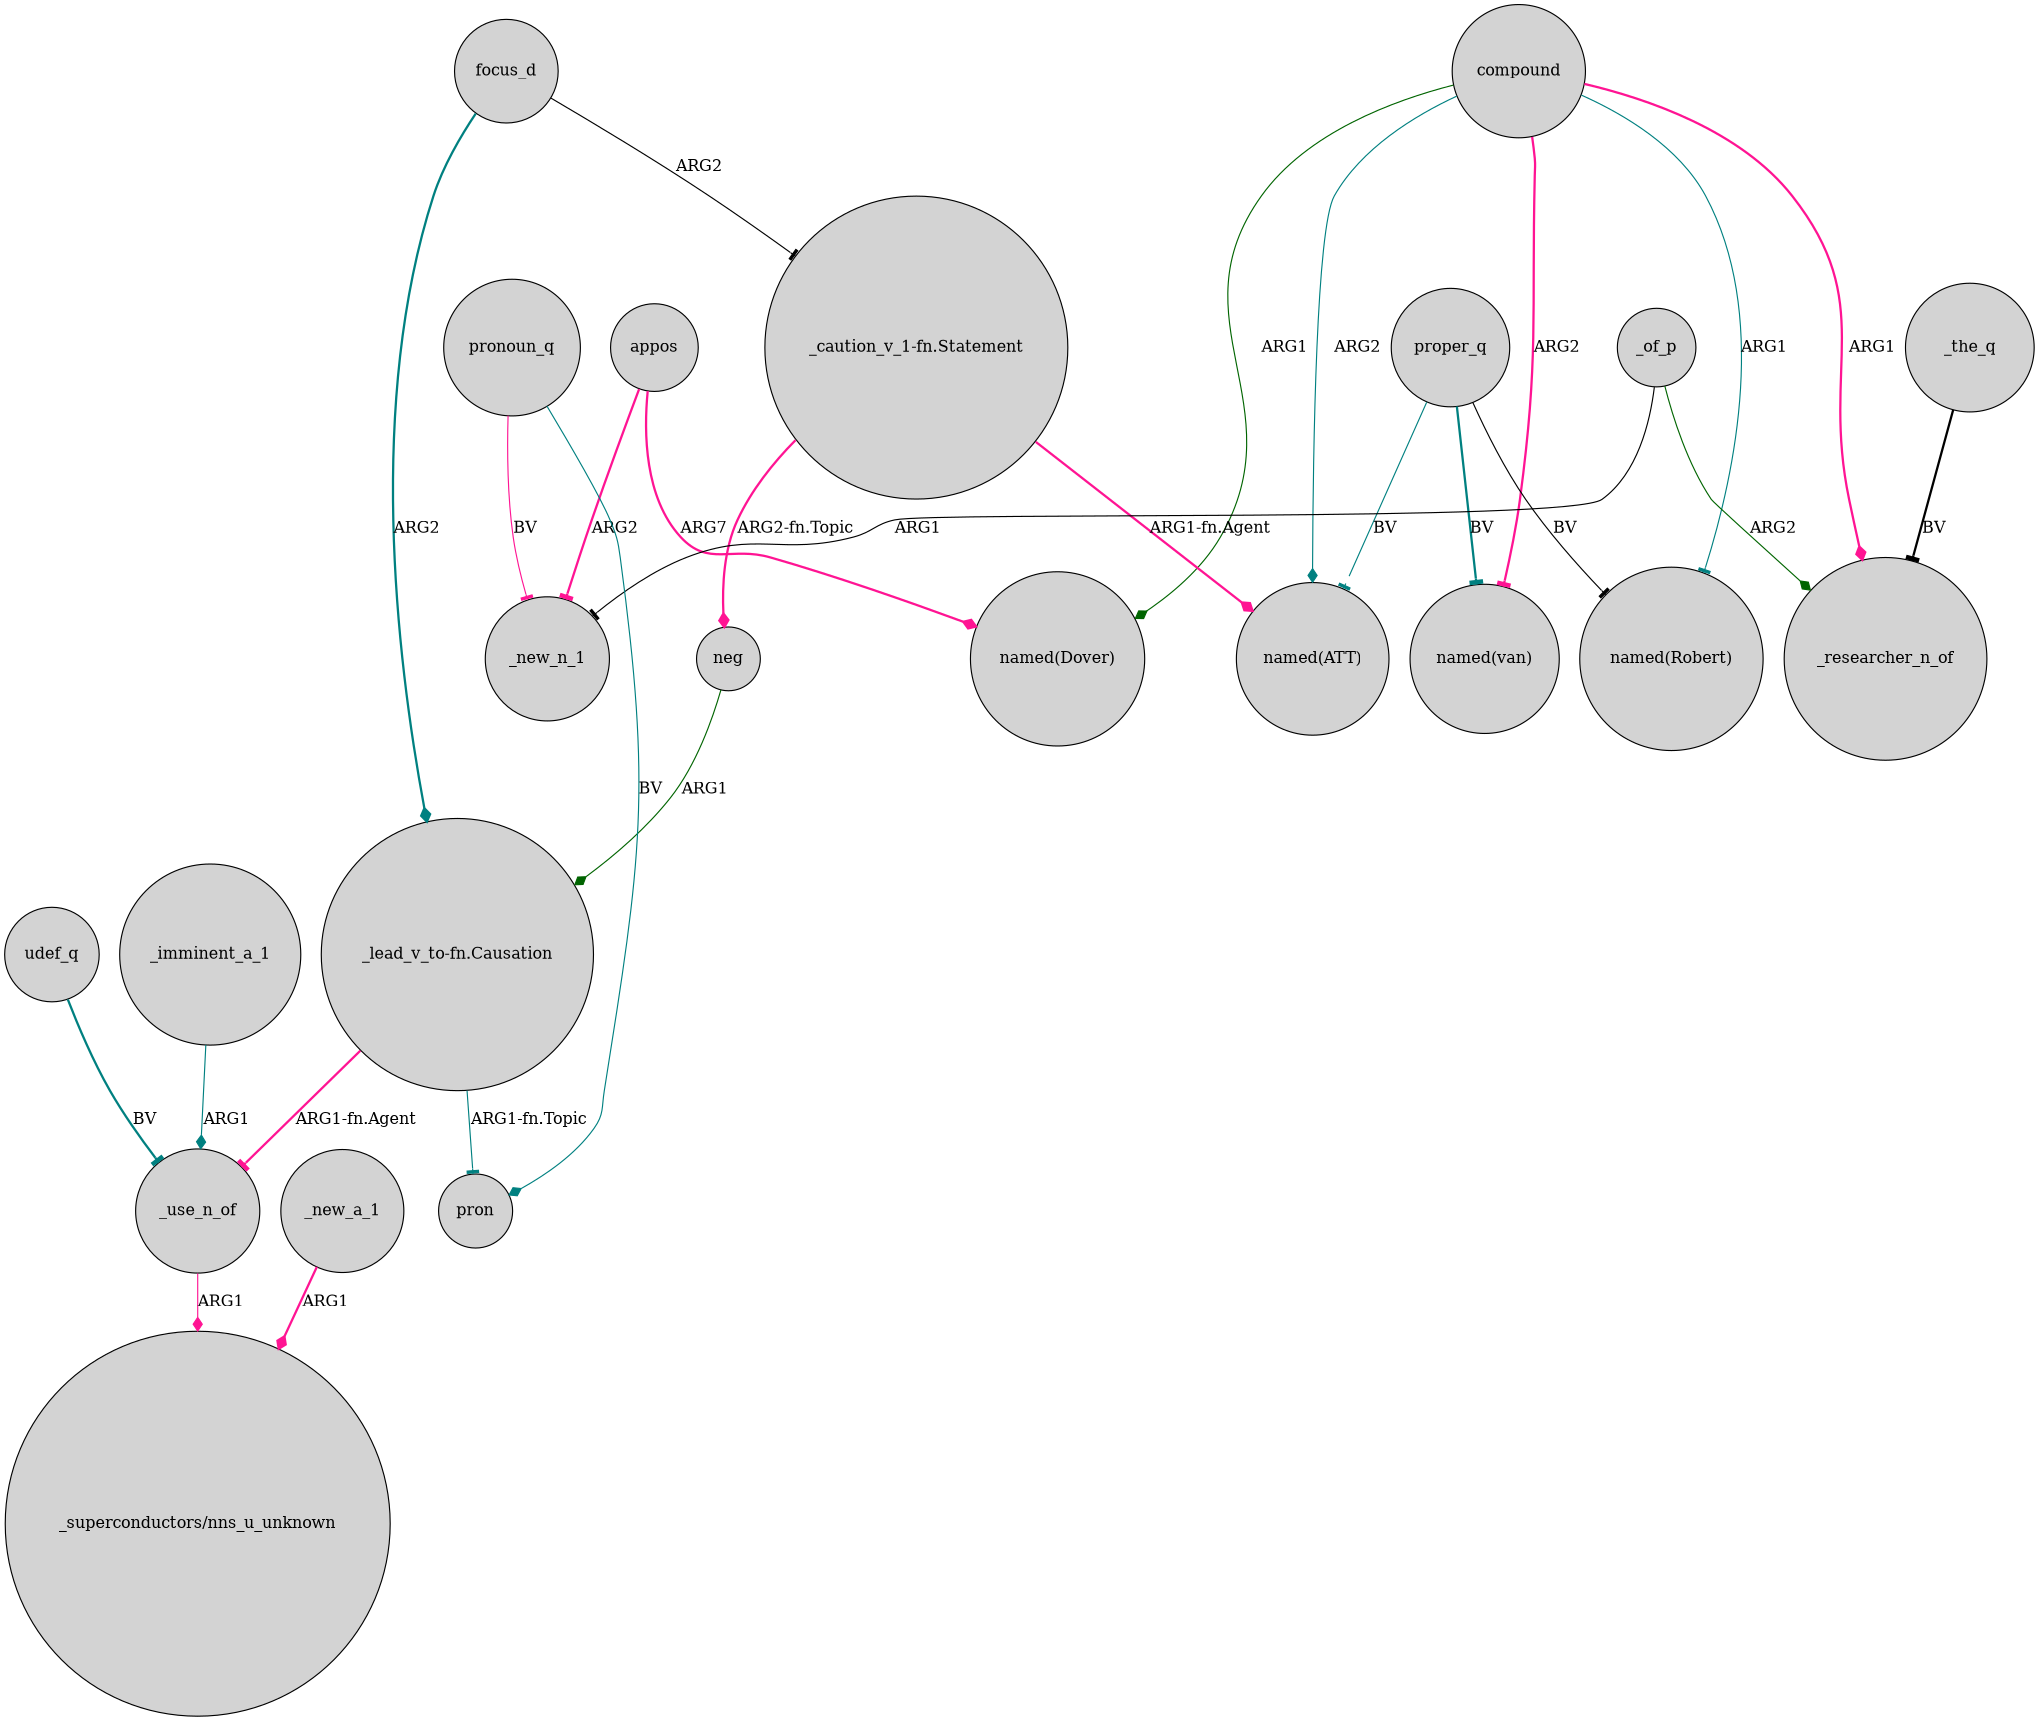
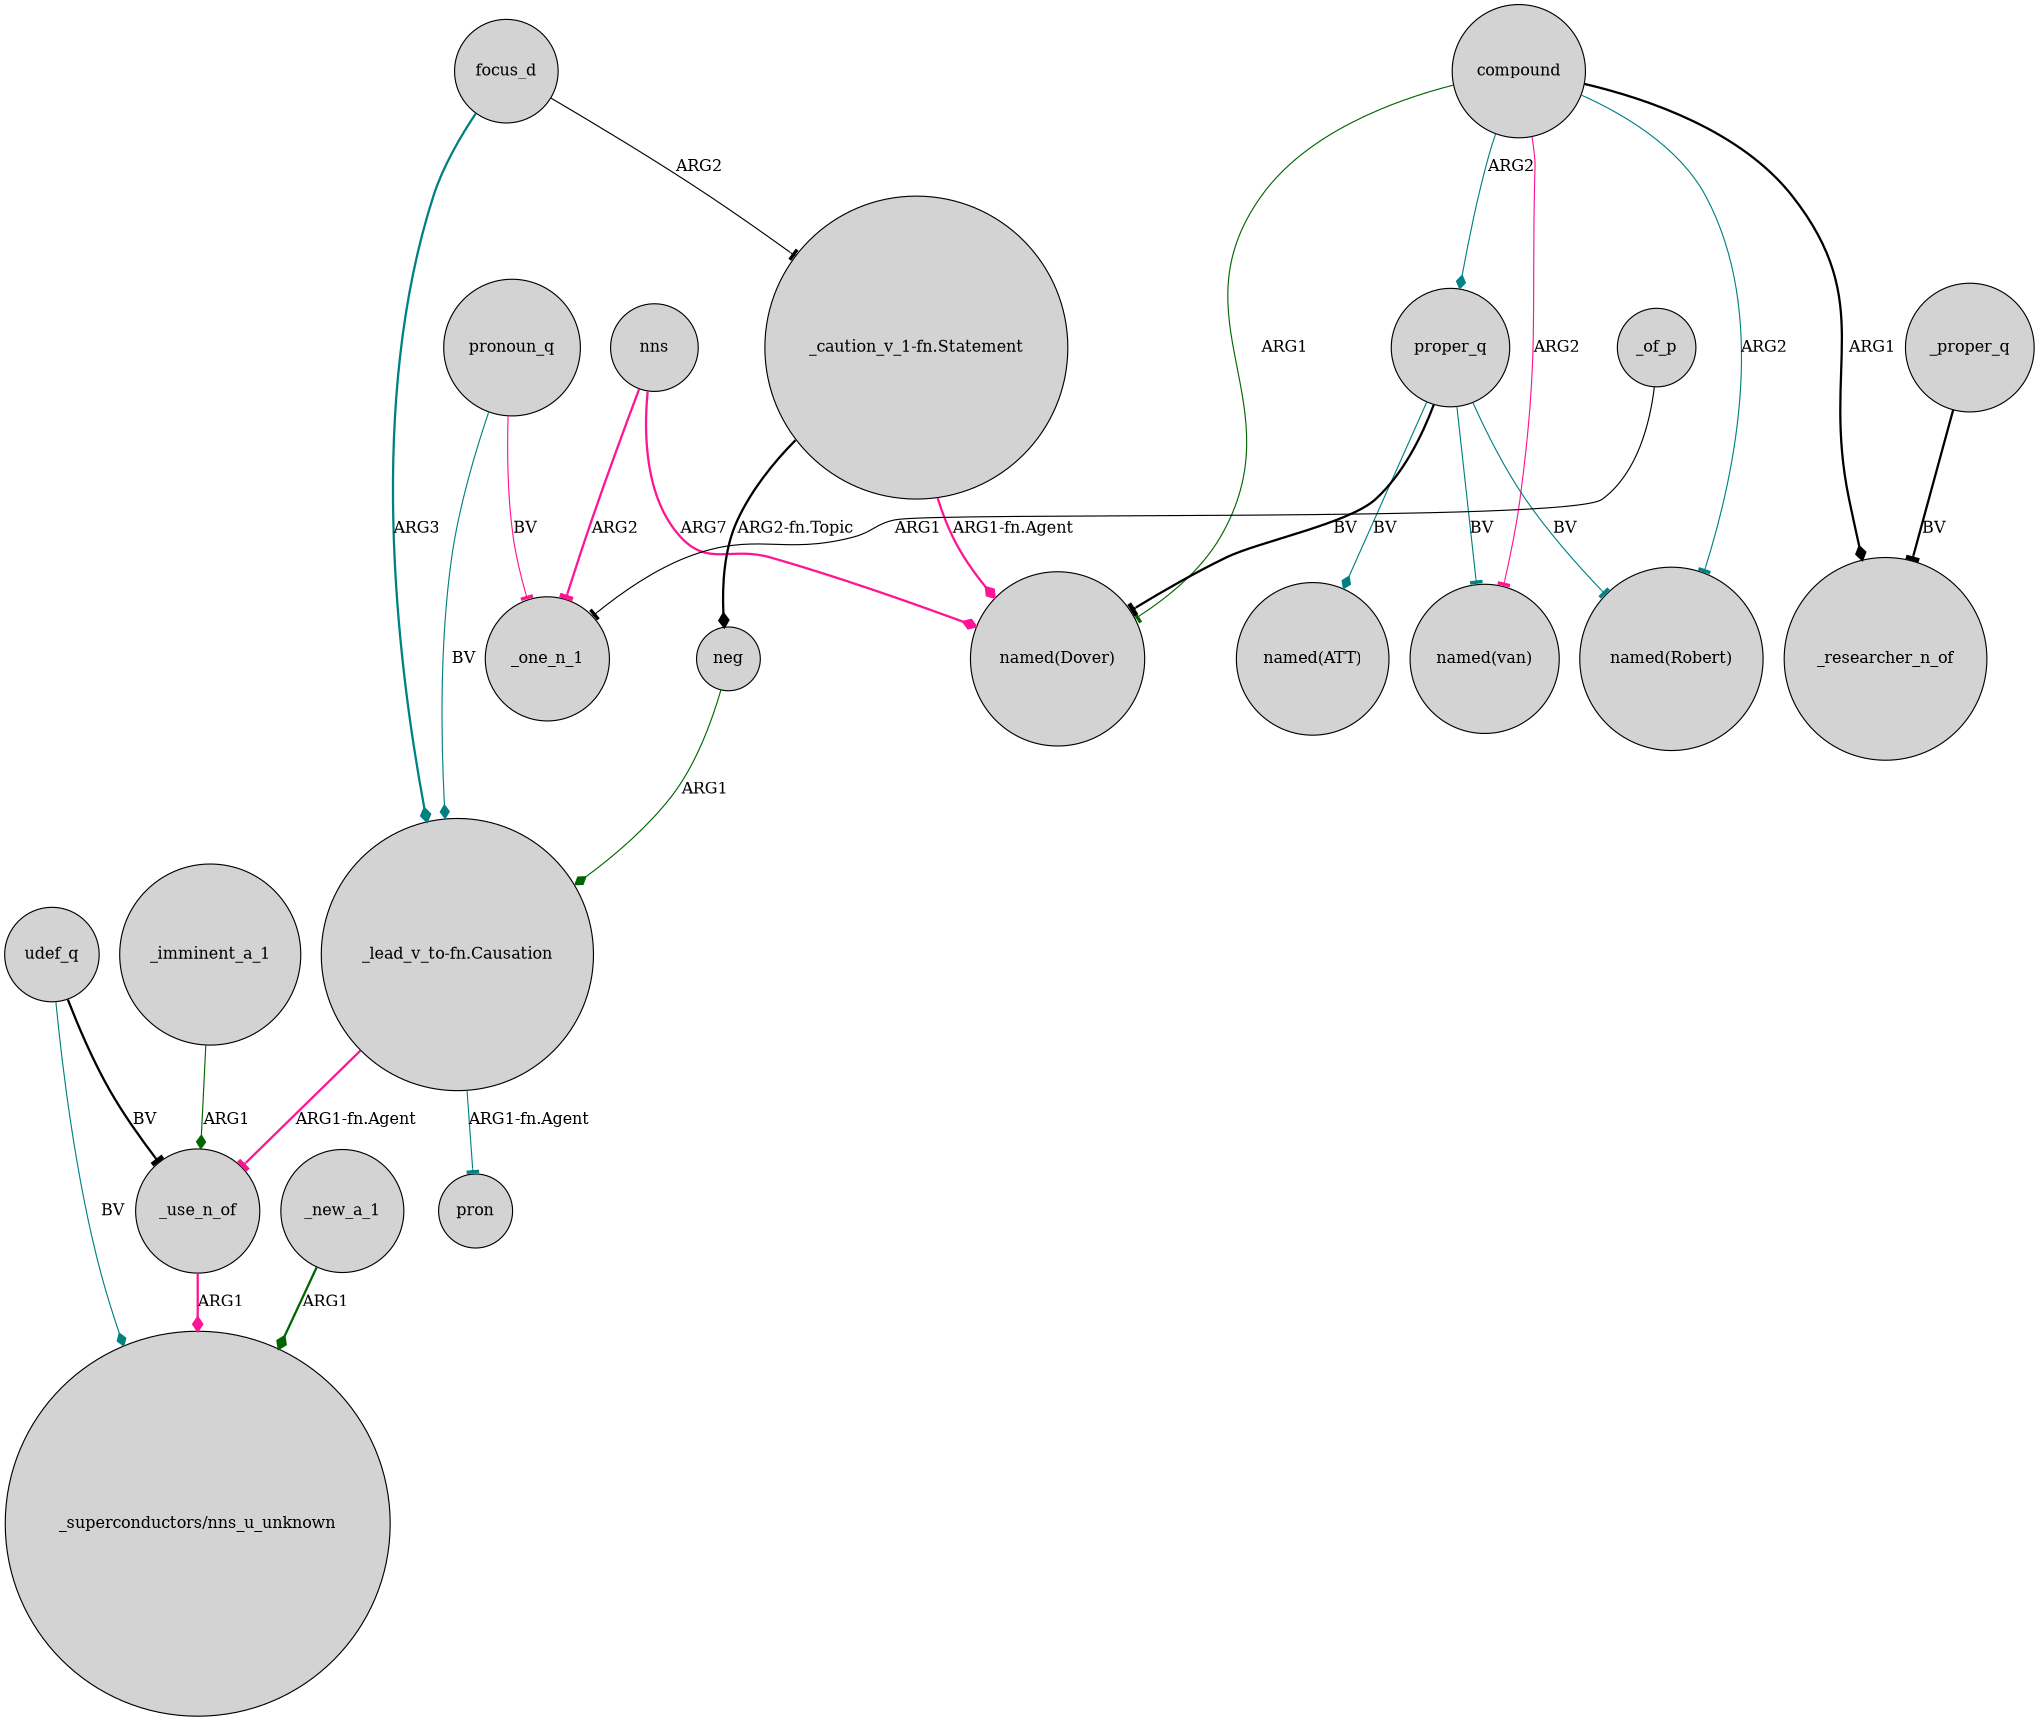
edge "compound" -> "_researcher_n_of": color deeppink -> black
edge "compound" -> "named(ATT)": now "compound" -> "proper_q"
edge "compound" -> "named(Dover)": arrowhead diamond -> tee
node "appos": label "appos" -> "nns"
edge "compound" -> "named(Robert)": label "ARG1" -> "ARG2"
node "_the_q": label "_the_q" -> "_proper_q"
edge "compound" -> "named(van)": style bold -> solid
edge "proper_q" -> "named(ATT)": arrowhead tee -> diamond
edge "proper_q" -> "named(van)": style bold -> solid
edge "_of_p" -> "_researcher_n_of": removed, label "ARG2"
edge "proper_q" -> "named(Robert)": color black -> teal
edge "_caution_v_1-fn.Statement" -> "neg": color deeppink -> black
edge "_caution_v_1-fn.Statement" -> "named(ATT)": now "_caution_v_1-fn.Statement" -> "named(Dover)"
edge "focus_d" -> "_lead_v_to-fn.Causation": label "ARG2" -> "ARG3"
edge "proper_q" -> "named(Dover)": added, label "BV"
node "_new_n_1": label "_new_n_1" -> "_one_n_1"
edge "pronoun_q" -> "pron": now "pronoun_q" -> "_lead_v_to-fn.Causation"
edge "udef_q" -> "_use_n_of": color teal -> black
edge "_imminent_a_1" -> "_use_n_of": color teal -> darkgreen
edge "_lead_v_to-fn.Causation" -> "pron": label "ARG1-fn.Topic" -> "ARG1-fn.Agent"
edge "udef_q" -> "_superconductors/nns_u_unknown": added, label "BV"
edge "_use_n_of" -> "_superconductors/nns_u_unknown": style solid -> bold
edge "_new_a_1" -> "_superconductors/nns_u_unknown": color deeppink -> darkgreen
